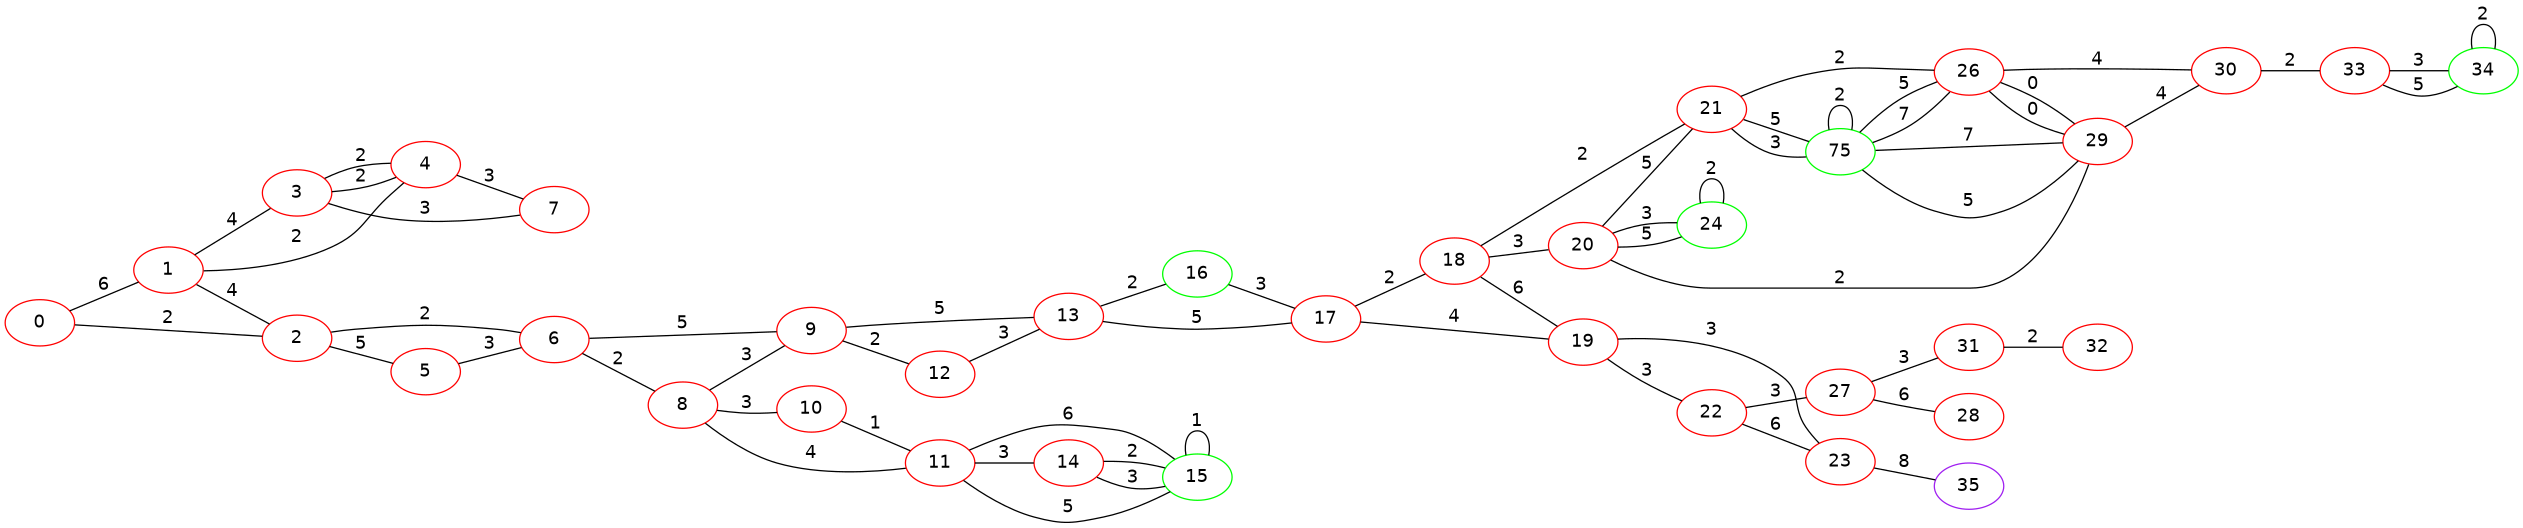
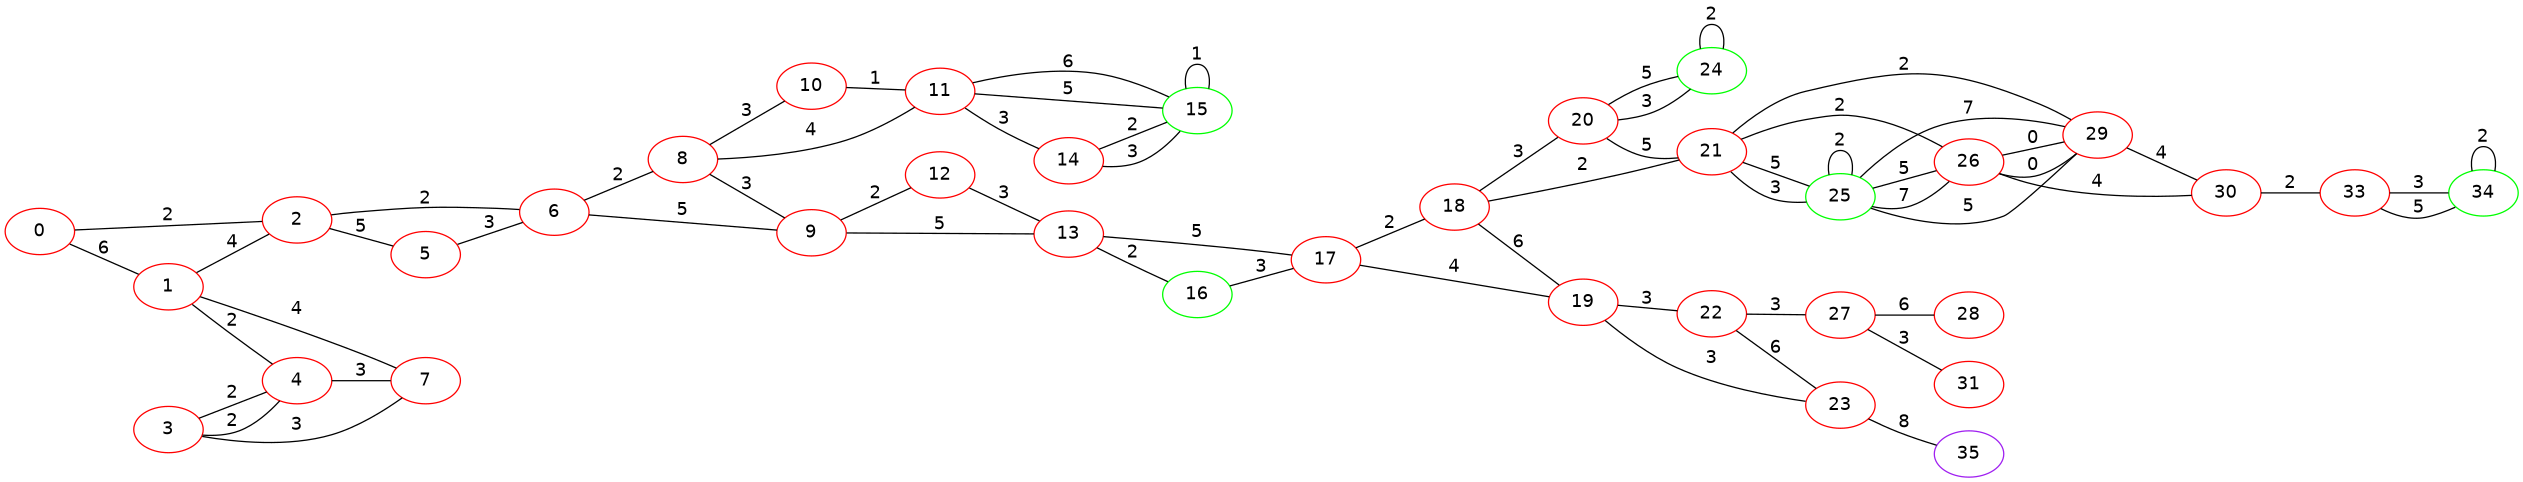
node "75": label "75" -> "25"
edge "3" -- "1": now "7" -- "1"
edge "29" -- "20": now "29" -- "21"
node "32": removed
